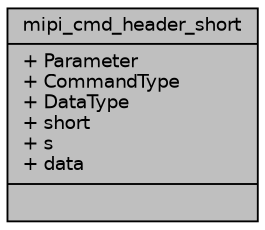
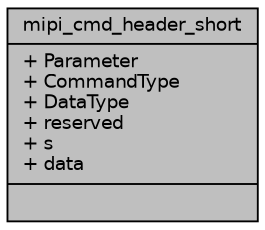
node "mipi_cmd_header_short": text "+ short" -> "+ reserved"
